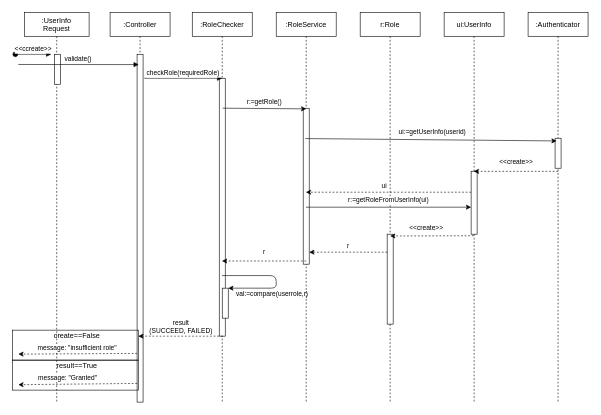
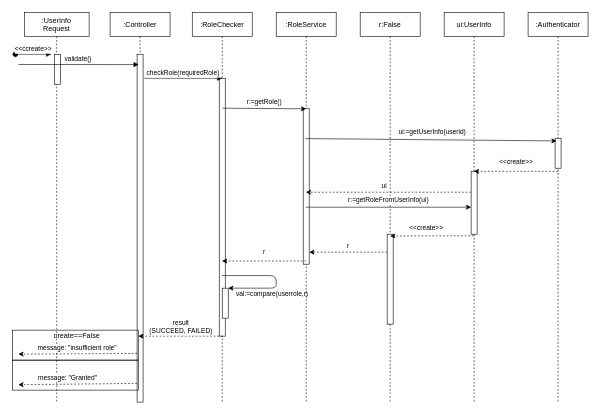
node "r:Role": label "r:Role" -> "r:False"
node "result==True": removed
